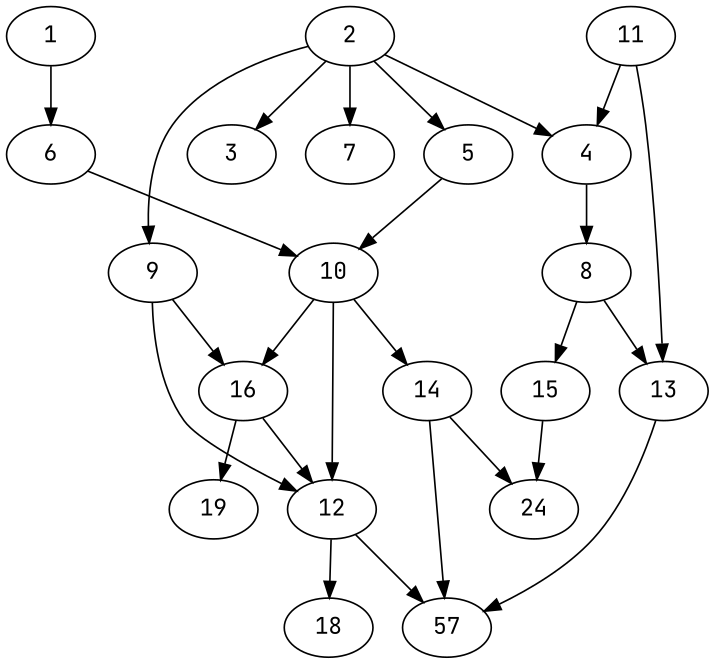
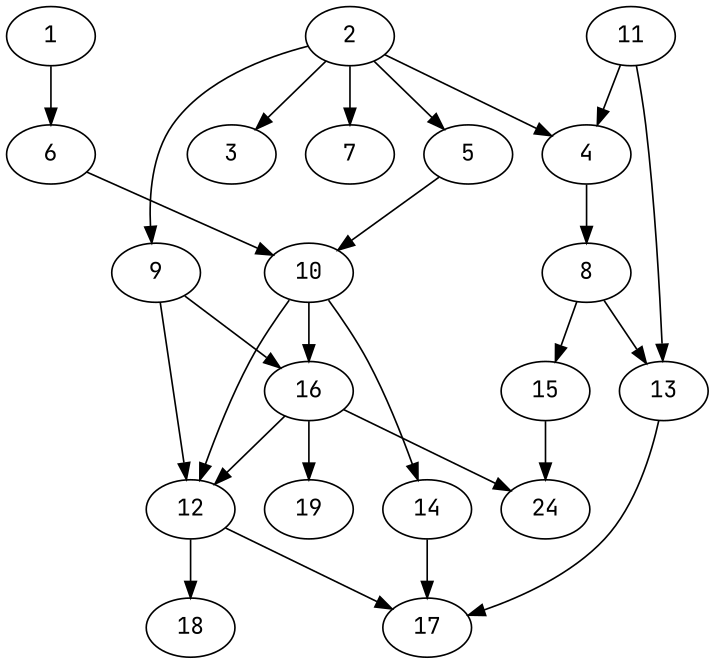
edge "14" -> "24": now "16" -> "24"
node "57": label "57" -> "17"
